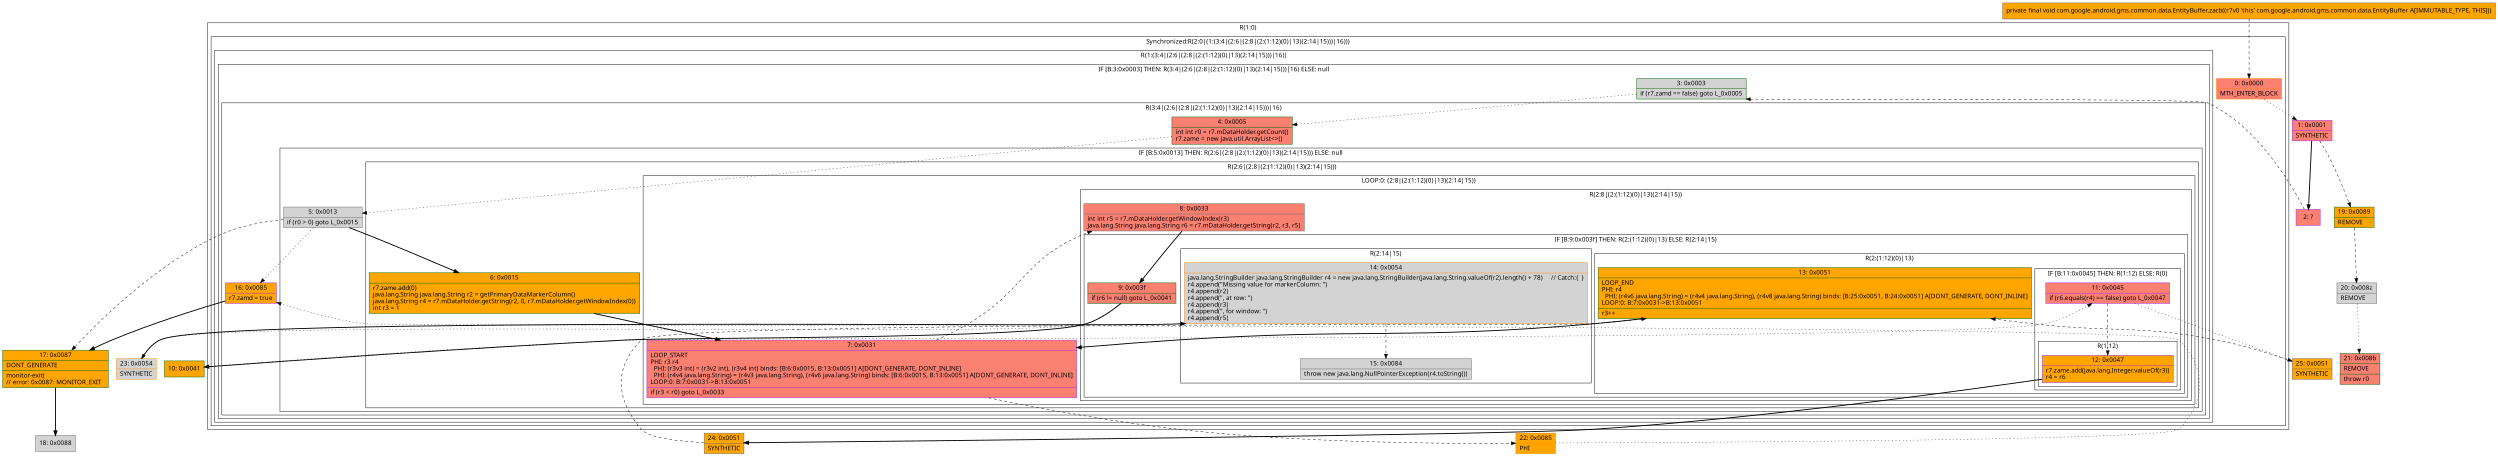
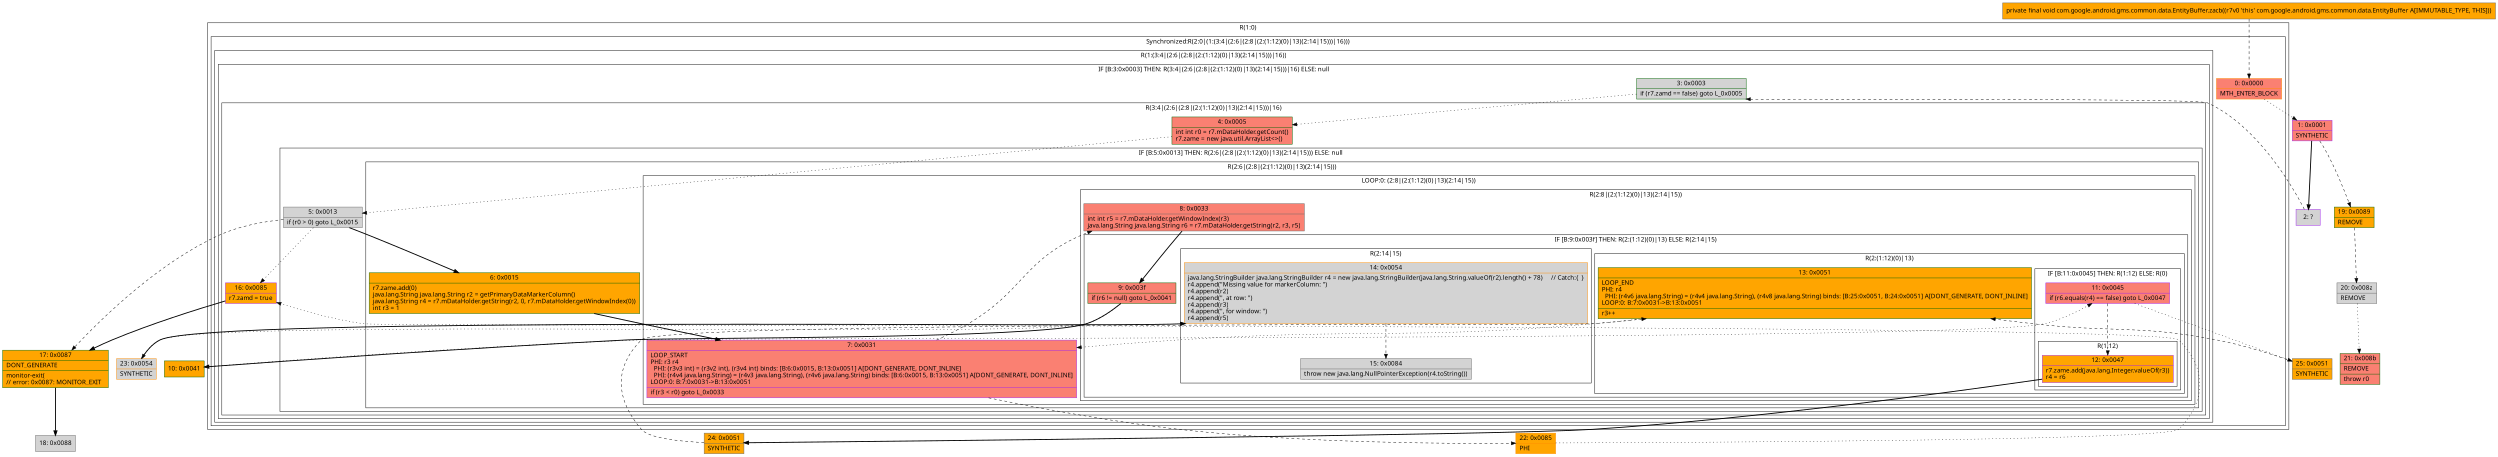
node "2: ?": fillcolor salmon -> lightgrey
edge "13: 0x0051" -> "7: 0x0031": style bold -> dotted
